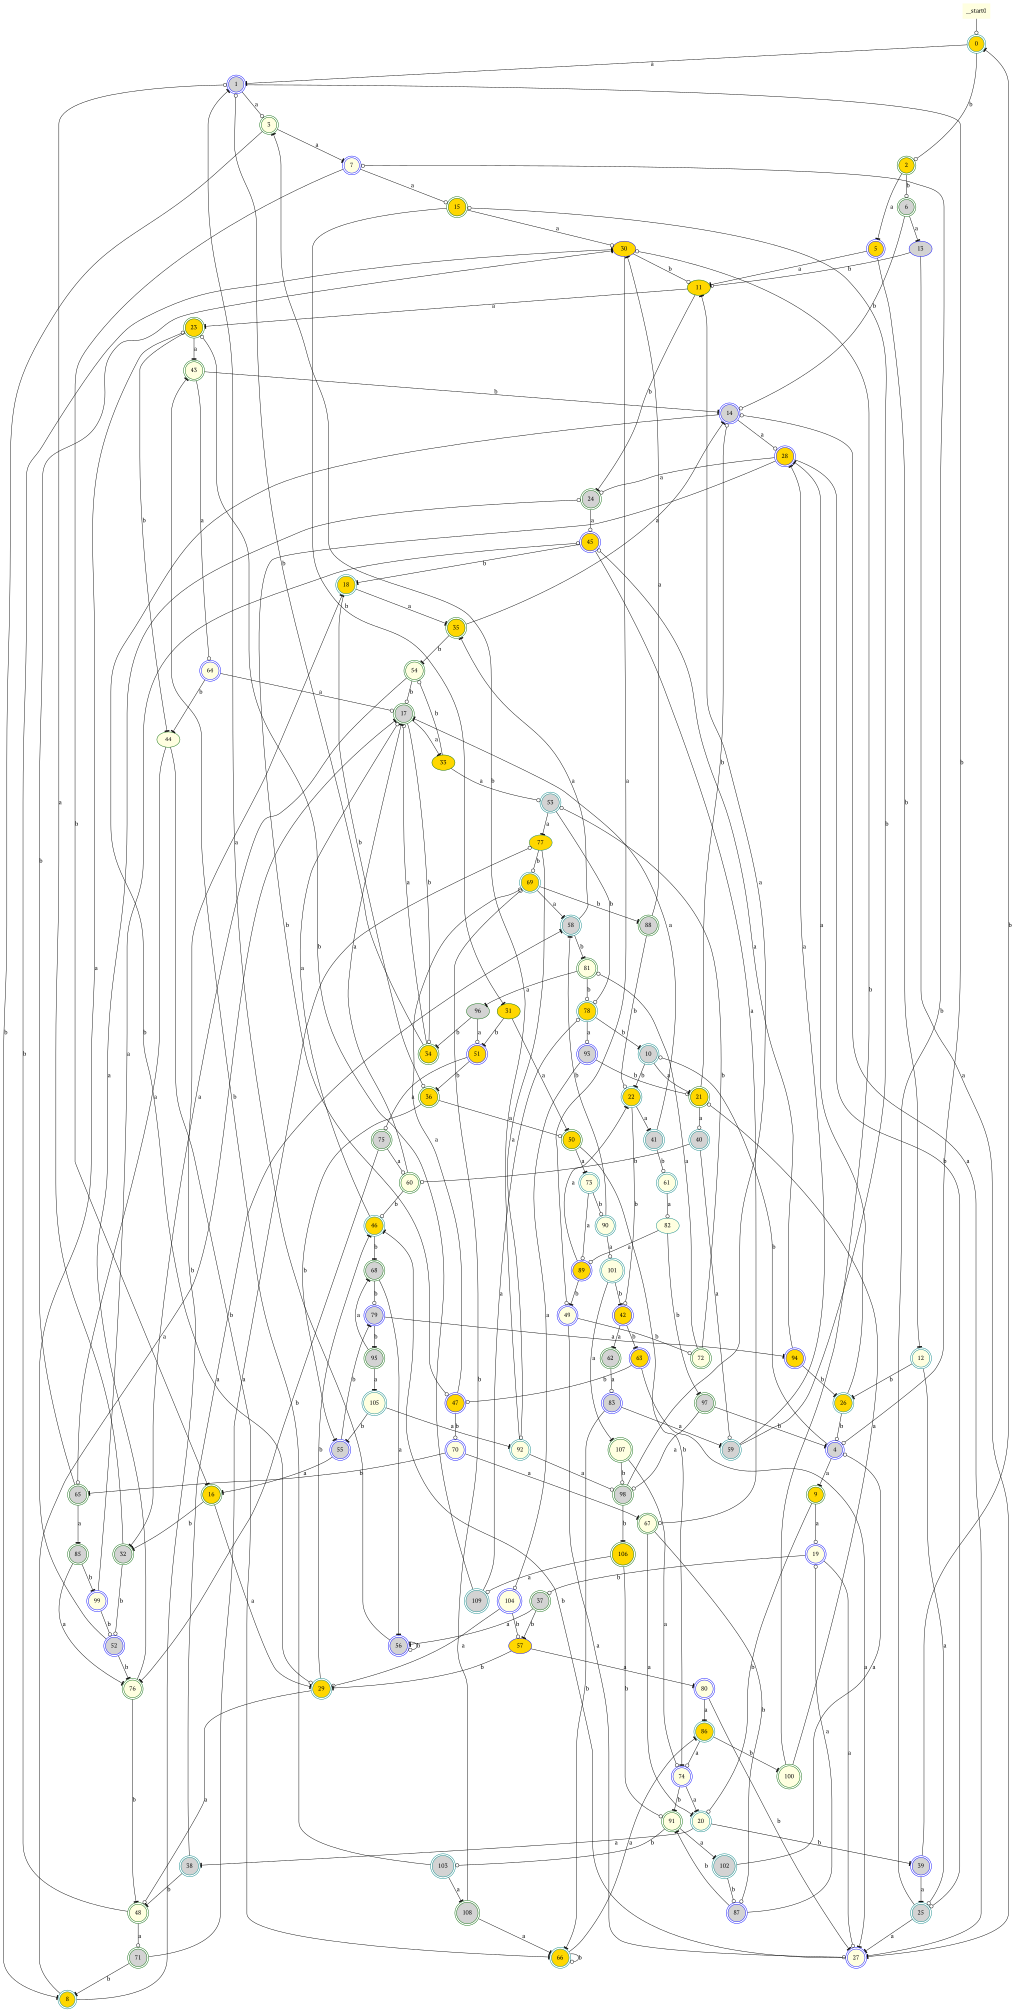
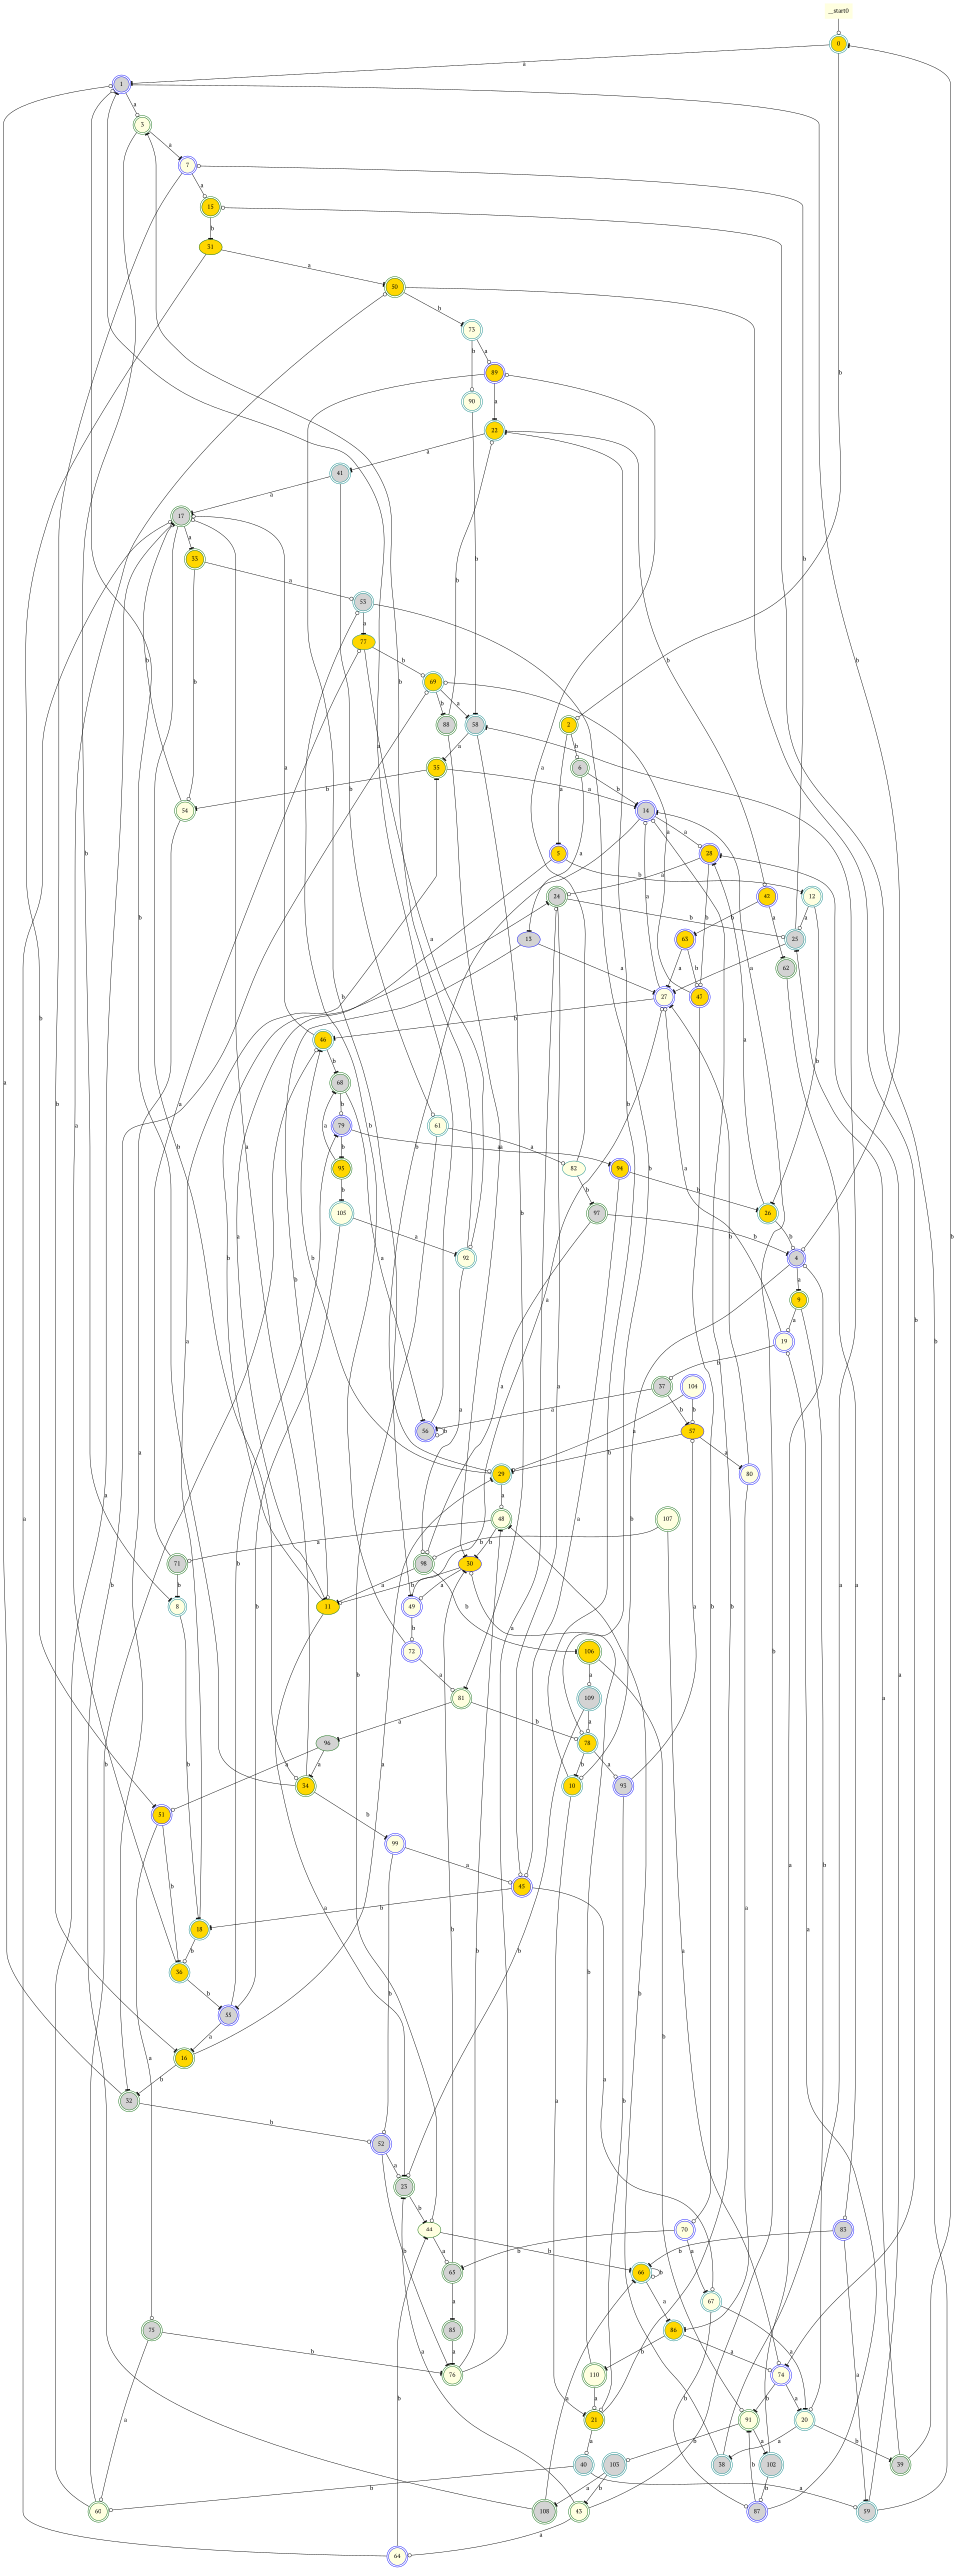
edge "15" -> "30": removed, label "a"
node "23": fillcolor gold -> lightgrey
edge "6" -> "14": arrowhead odot -> tee
edge "23" -> "43": reversed
node "33": shape ellipse -> doublecircle
edge "96" -> "34": label "b" -> "a"
node "10": fillcolor lightgrey -> gold
node "36": color darkgreen -> teal
edge "28" -> "25": now "24" -> "25"
edge "50" -> "73": label "a" -> "b"
node "101": removed
edge "93" -> "104": now "93" -> "57"
edge "8" -> "17": removed, label "a"
node "95": fillcolor lightgrey -> gold
node "72": color darkgreen -> blue
edge "95" -> "105": label "a" -> "b"
node "67": color darkgreen -> teal
edge "85" -> "99": now "34" -> "99"
edge "61" -> "44": added, label "b"
node "100": label "100" -> "110"
node "39": color blue -> darkgreen
node "8": fillcolor gold -> lightyellow
